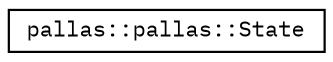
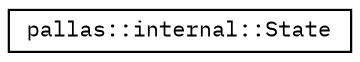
node "pallas::pallas::State": label "pallas::pallas::State" -> "pallas::internal::State"
